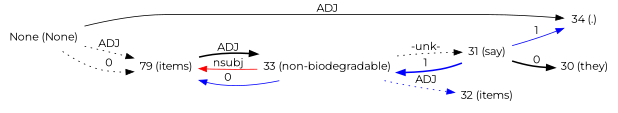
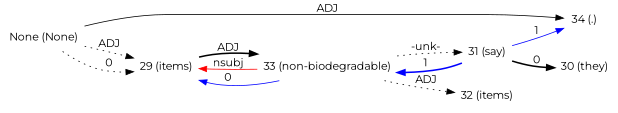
node "79 (items)": label "79 (items)" -> "29 (items)"
edge "33 (non-biodegradable)" -> "32 (items)": color blue -> black
